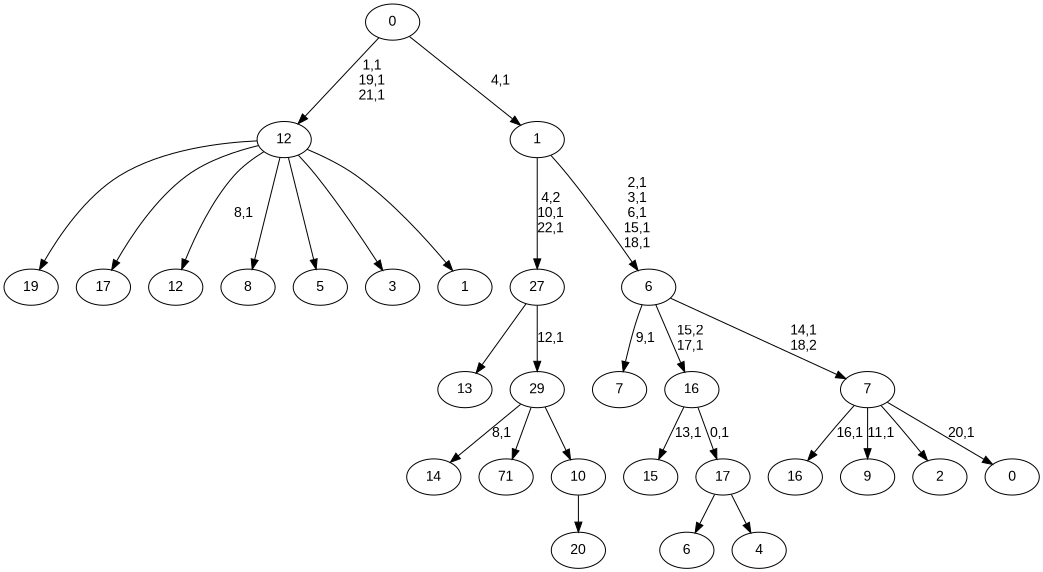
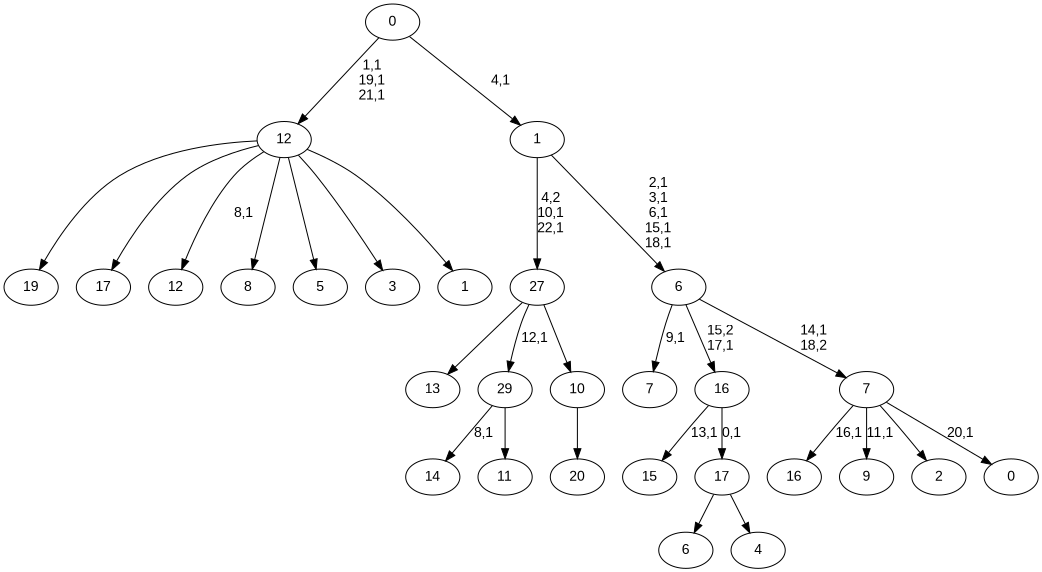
edge "29" -> "10": now "27" -> "10"
node "71": label "71" -> "11"
